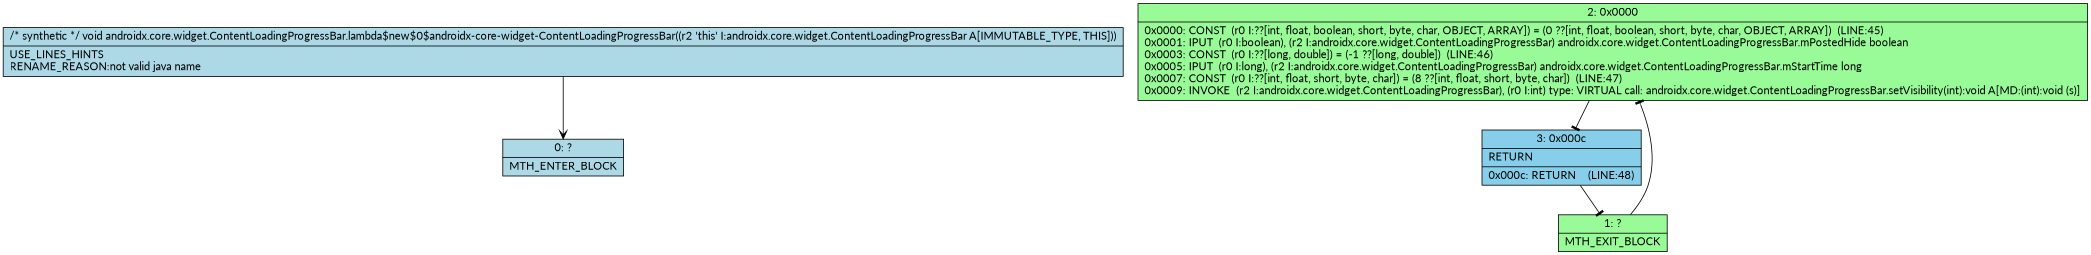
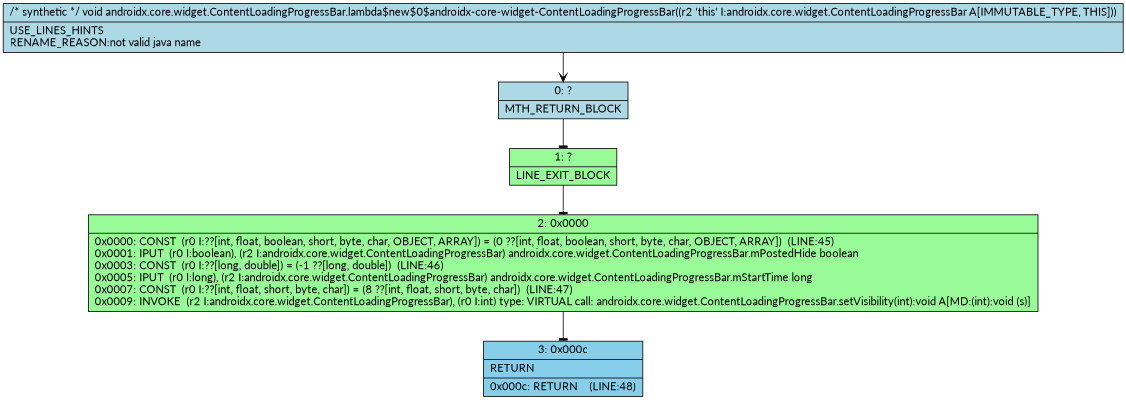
node "0: ?": text "MTH_ENTER_BLOCK" -> "MTH_RETURN_BLOCK"
edge "3: 0x000c" -> "1: ?": now "0: ?" -> "1: ?"
node "1: ?": text "MTH_EXIT_BLOCK" -> "LINE_EXIT_BLOCK"
